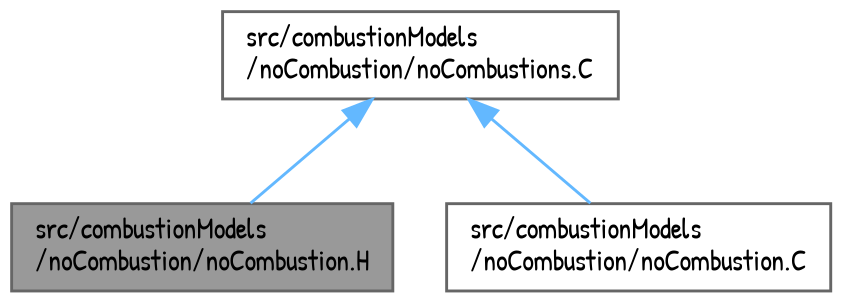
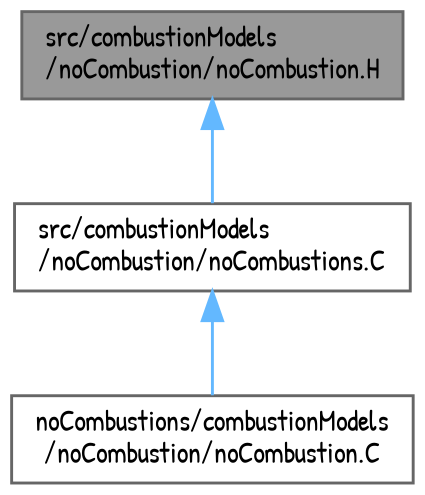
edge "src/combustionModels /noCombustion/noCombustion.H" -> "src/combustionModels /noCombustion/noCombustions.C": reversed
node "src/combustionModels /noCombustion/noCombustion.C": label "src/combustionModels /noCombustion/noCombustion.C" -> "noCombustions/combustionModels /noCombustion/noCombustion.C"
